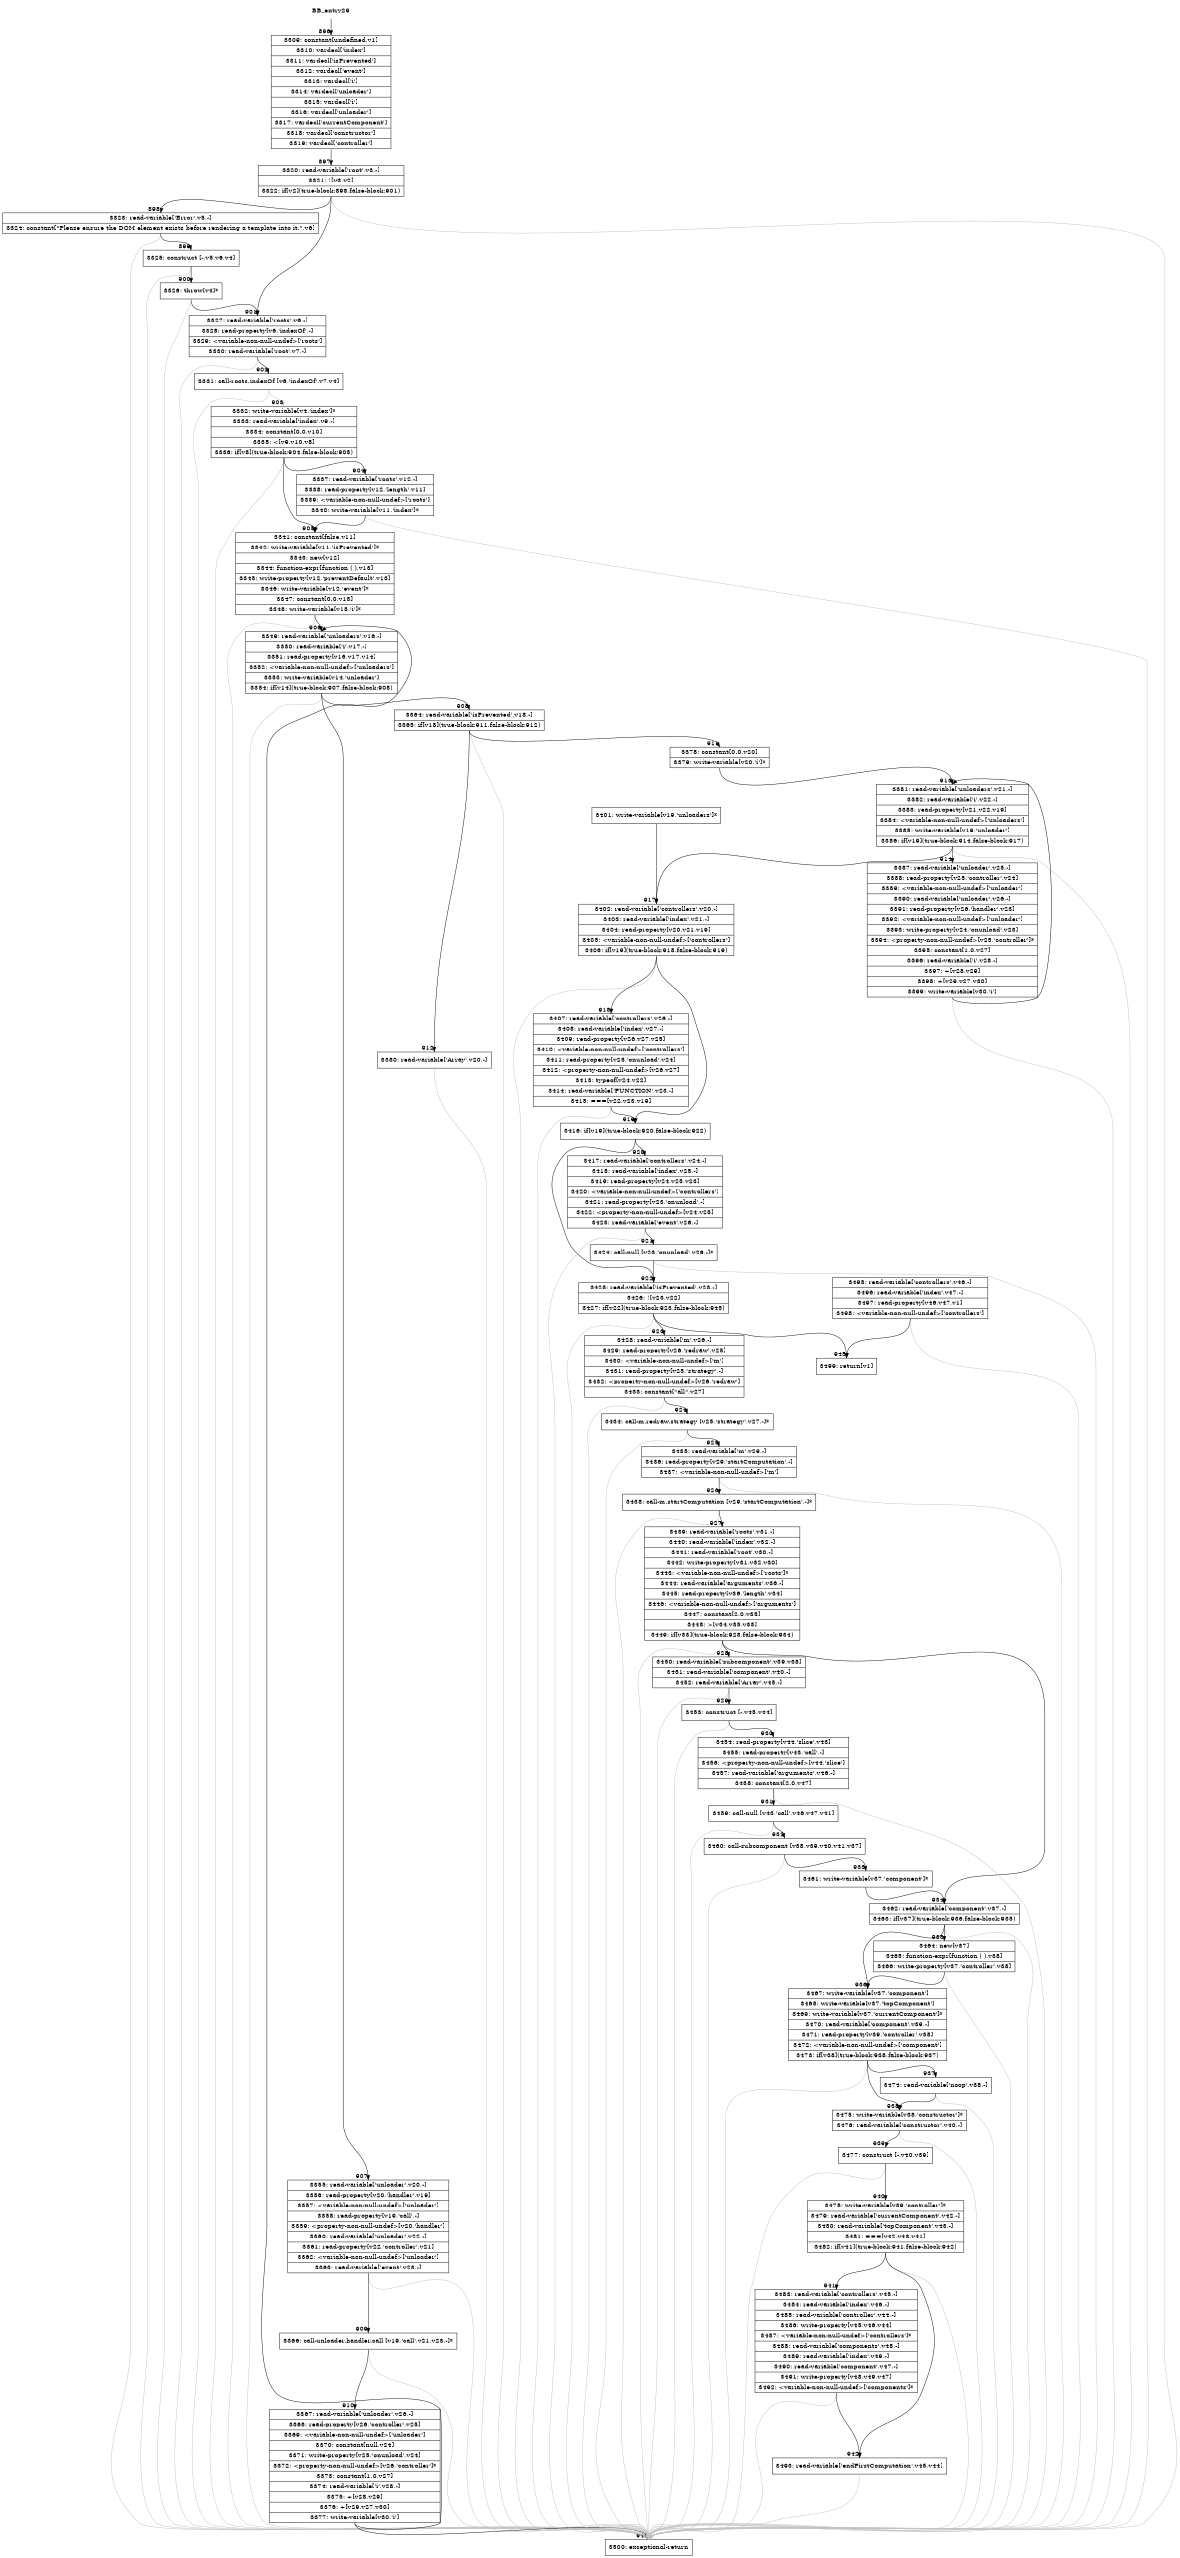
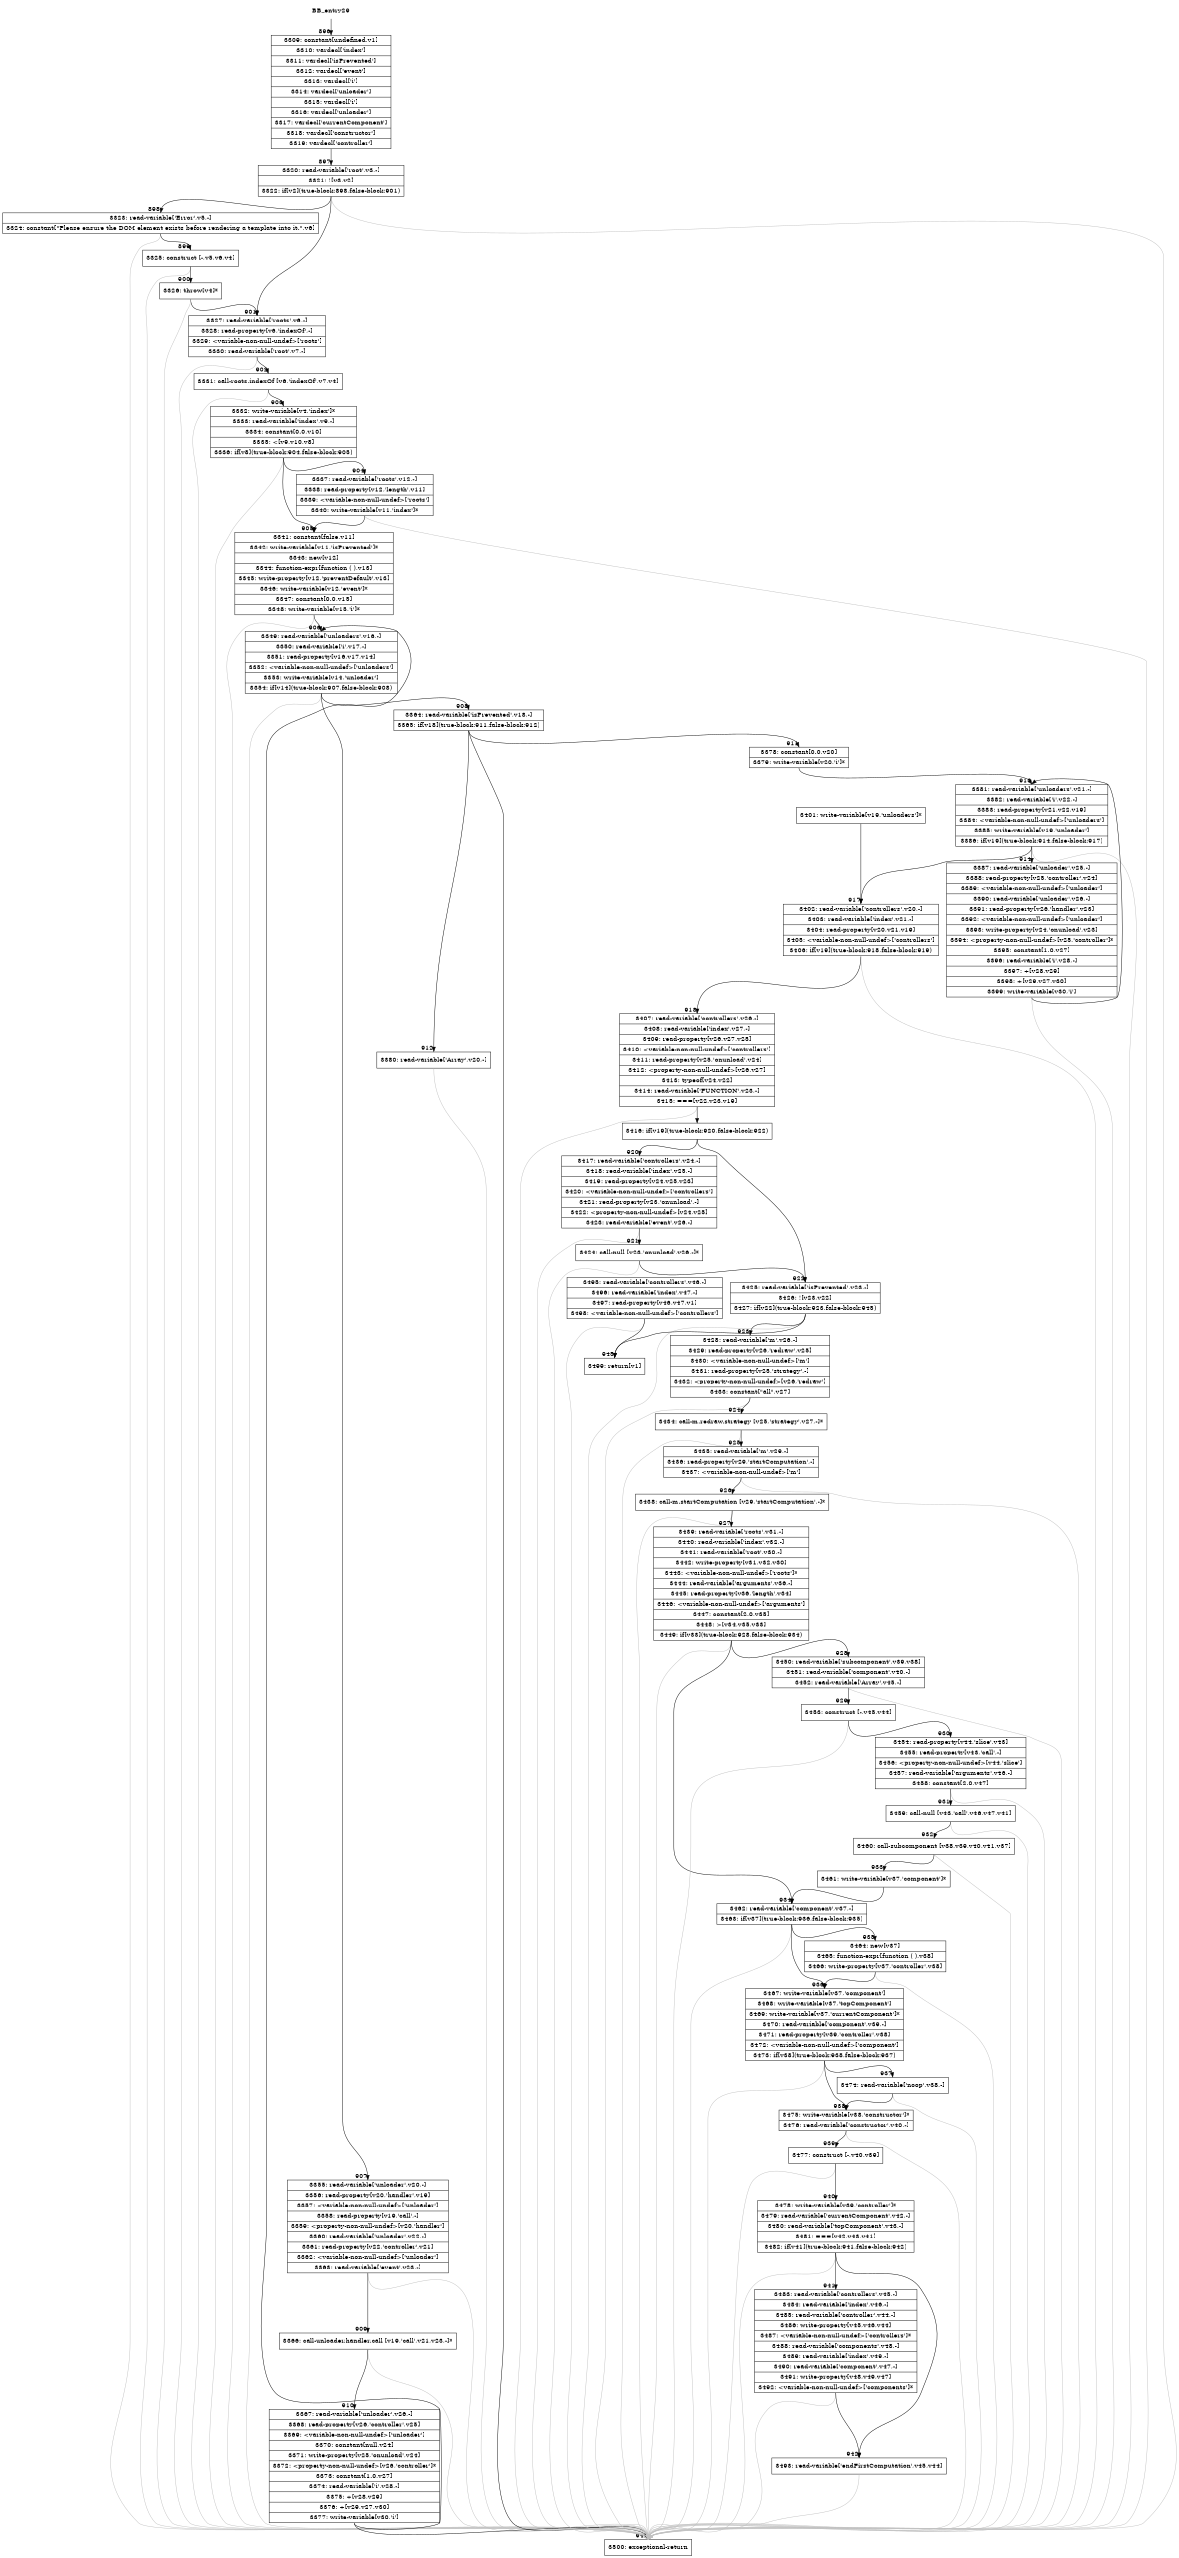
edge "3331: call-roots.indexOf [v6,'indexOf',v7,v4]" -> "3332: write-variable[v4,'index']*": color gray -> black
edge "3402: read-variable['controllers',v20,-]" -> "3416: if[v19](true-block:920,false-block:922)": removed
edge "3364: read-variable['isPrevented',v18,-]" -> "3500: exceptional-return": color gray -> black
